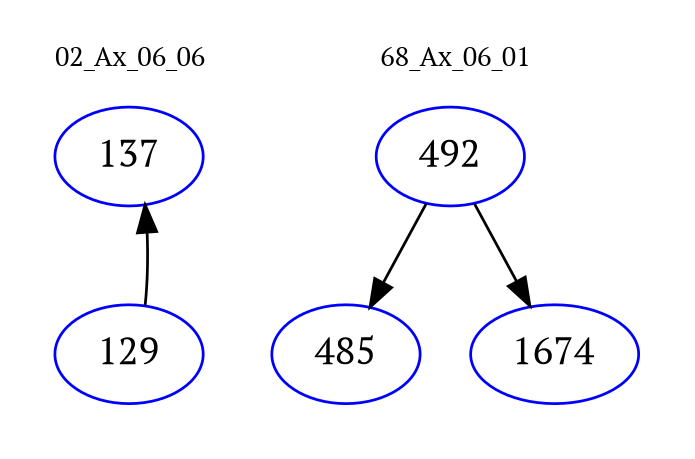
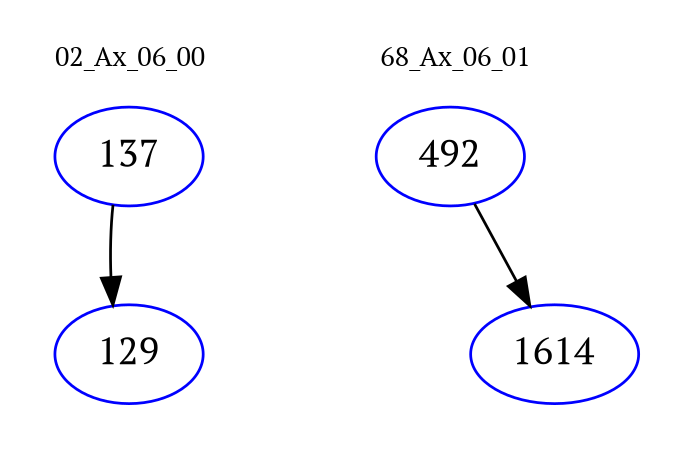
cluster "02_Ax_06_06": label "02_Ax_06_06" -> "02_Ax_06_00"
edge "129" -> "137": reversed
node "485": removed
node "1674": label "1674" -> "1614"
